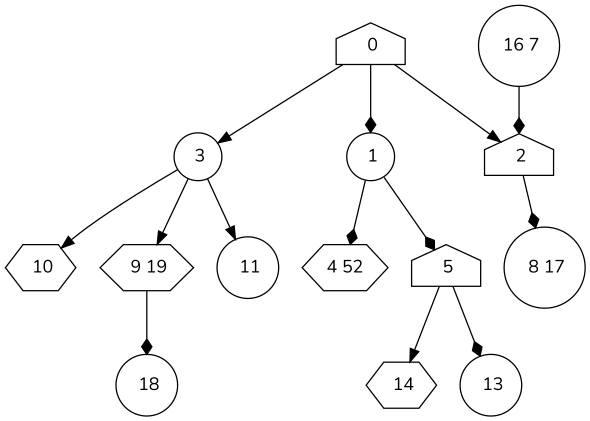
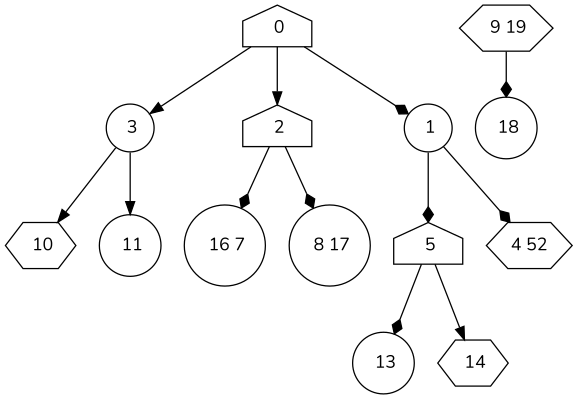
edge "16 7" -> "2": reversed
edge "3" -> "9 19": removed
